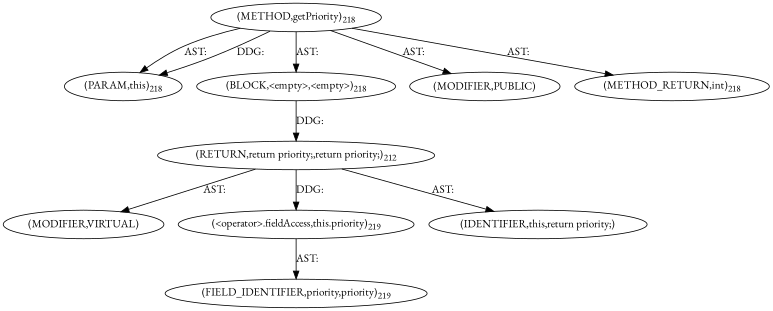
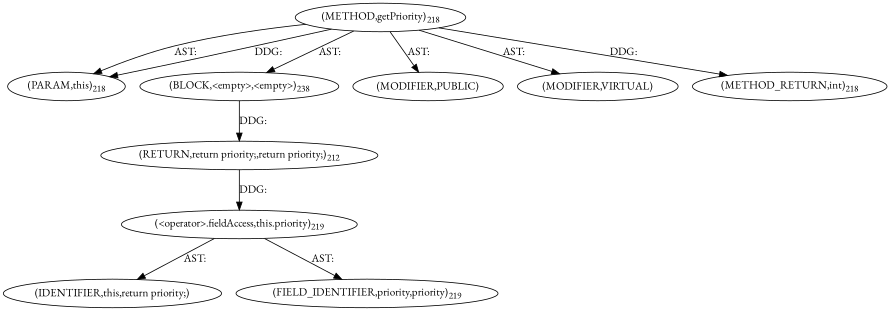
edge "(METHOD,getPriority)" -> "(METHOD_RETURN,int)": label "AST: " -> "DDG: "
node "(BLOCK,<empty>,<empty>)": text "218" -> "238"
edge "(RETURN,return priority;,return priority;)" -> "(MODIFIER,VIRTUAL)": now "(METHOD,getPriority)" -> "(MODIFIER,VIRTUAL)"
edge "(RETURN,return priority;,return priority;)" -> "(IDENTIFIER,this,return priority;)": now "(<operator>.fieldAccess,this.priority)" -> "(IDENTIFIER,this,return priority;)"
